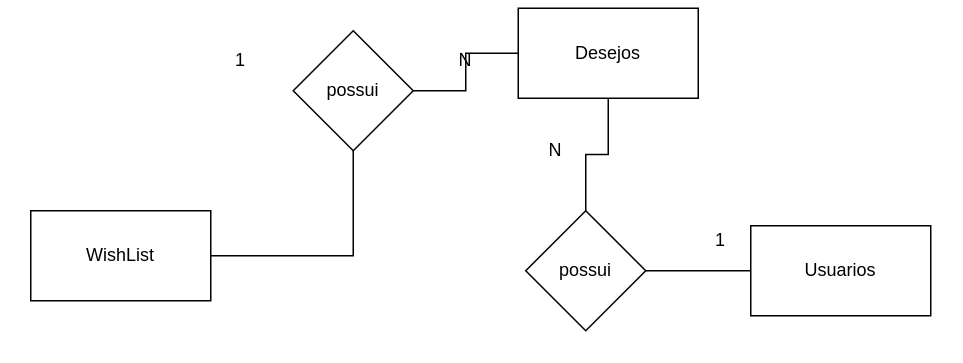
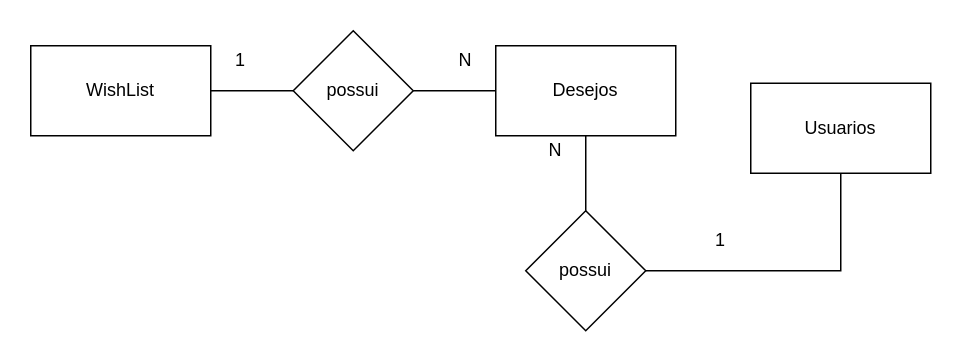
node "Desejos": moved (608, 53) -> (586, 91)
node "WishList": moved (121, 256) -> (121, 91)
node "Usuarios": moved (841, 271) -> (841, 128)
